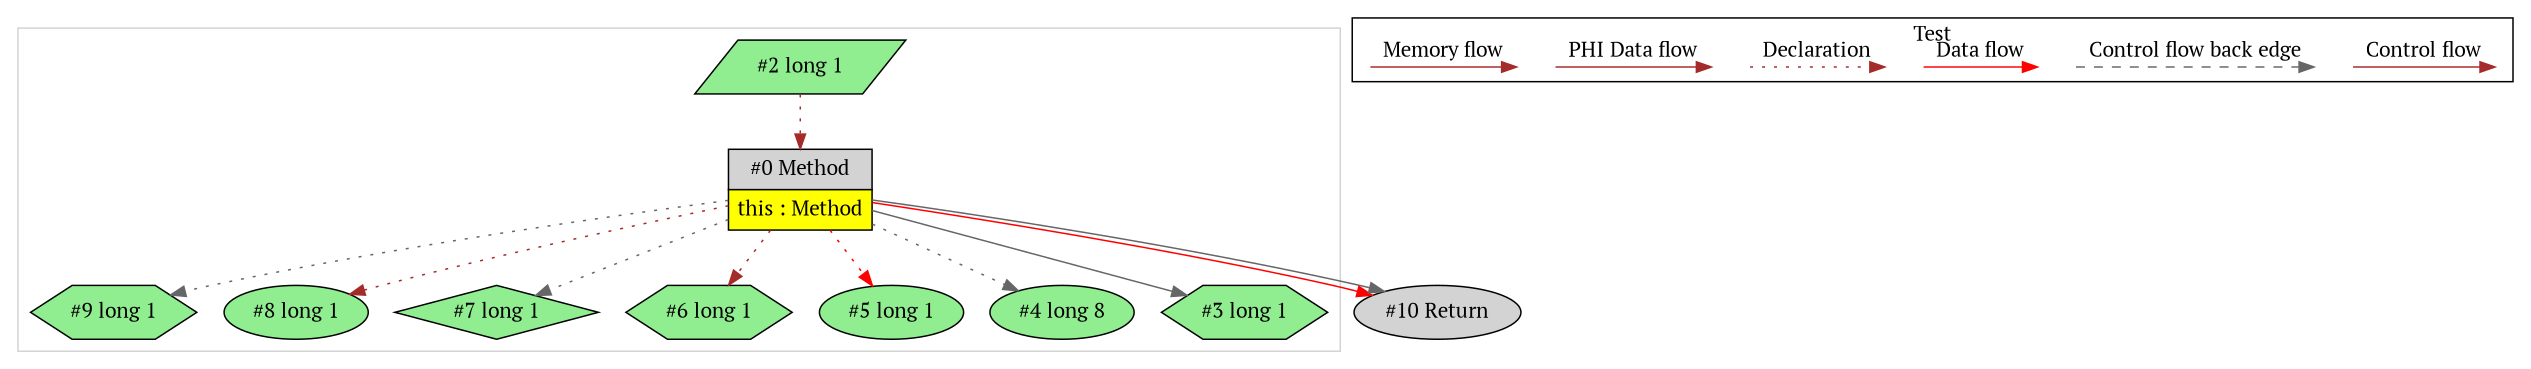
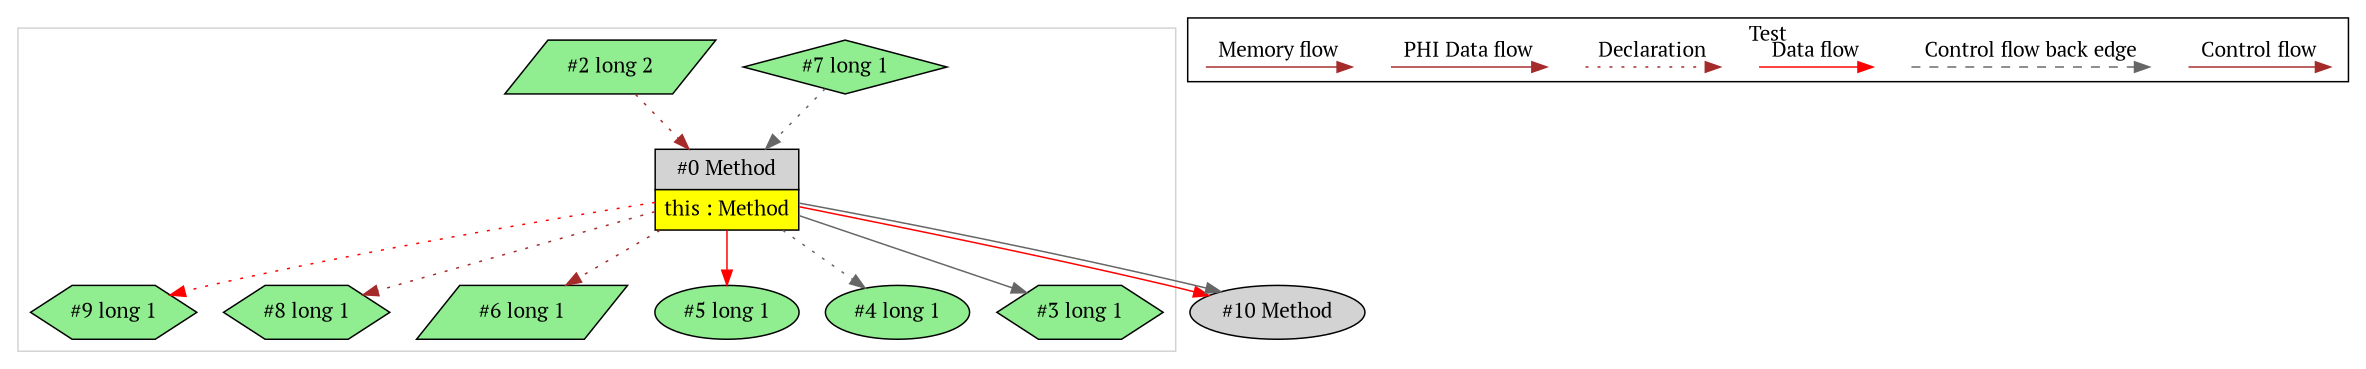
node "#2 long 1": label "#2 long 1" -> "#2 long 2"
edge "#0 Method" -> "#9 long 1": color gray40 -> red
edge "#0 Method" -> "#5 long 1": style dotted -> solid
edge "#0 Method" -> "#7 long 1": reversed
node "#8 long 1": shape ellipse -> hexagon
node "#6 long 1": shape hexagon -> parallelogram
node "#4 long 8": label "#4 long 8" -> "#4 long 1"
node "#10 Return": label "#10 Return" -> "#10 Method"
